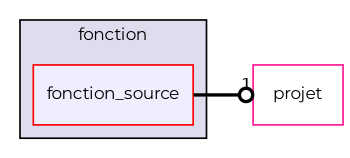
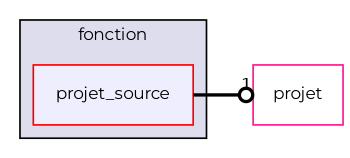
node "fonction_source": label "fonction_source" -> "projet_source"
